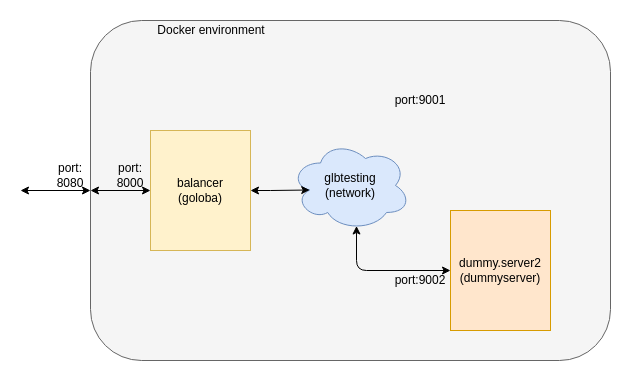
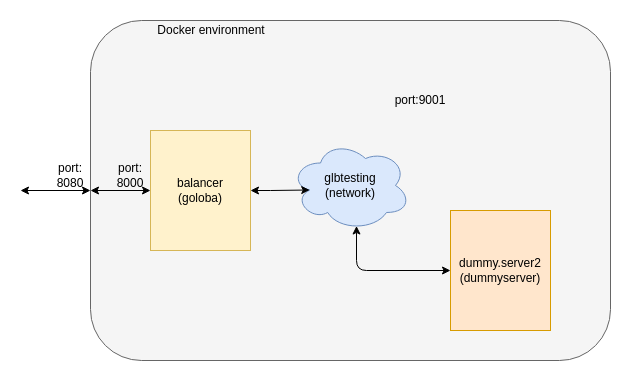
node "port:9002": removed
